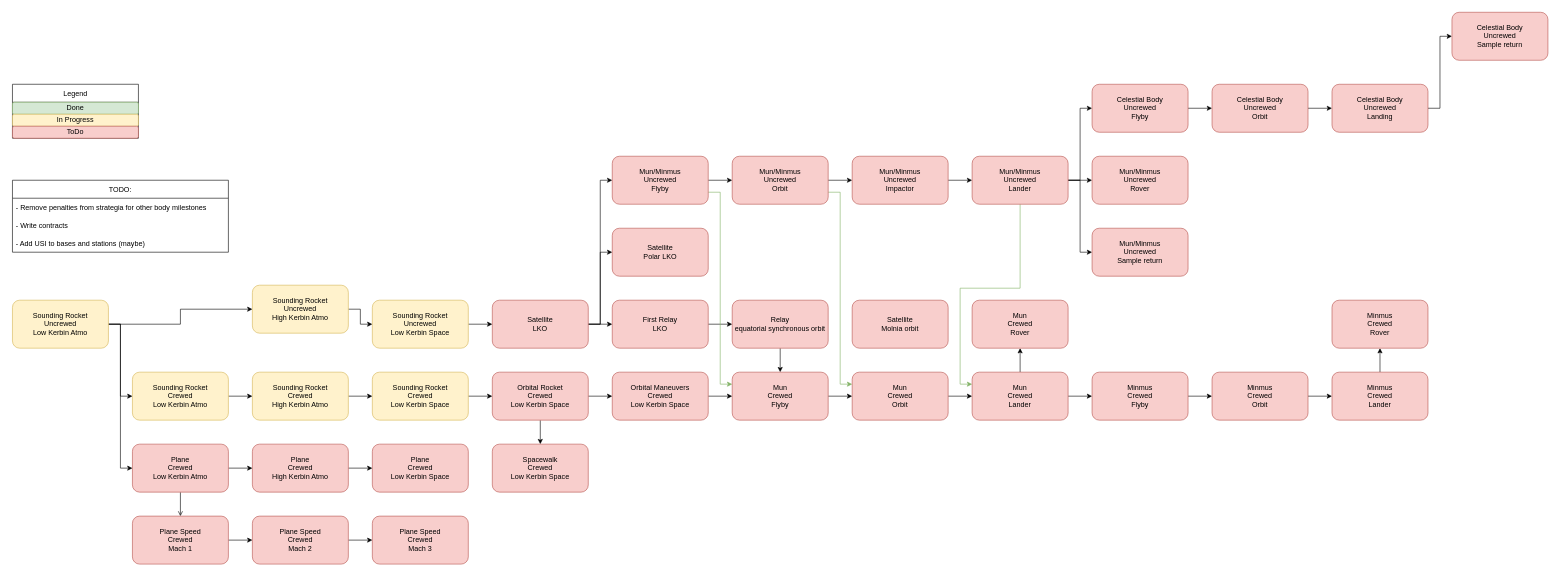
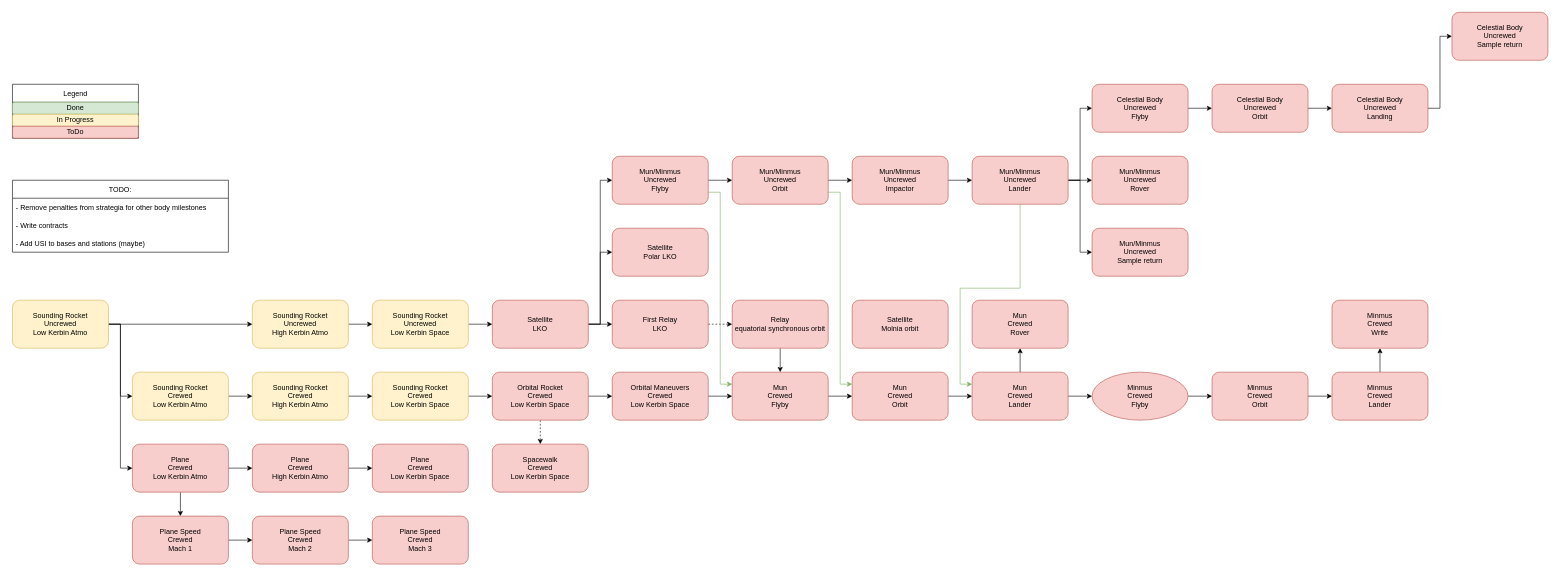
node "Sounding Rocket Uncrewed High Kerbin Atmo": moved (300, 309) -> (300, 324)
edge "First Relay LKO" -> "Relay equatorial synchronous orbit": style solid -> dashed
node "Minmus Crewed Rover": label "Minmus Crewed Rover" -> "Minmus Crewed Write"
node "Minmus Crewed Flyby": shape rounded rectangle -> ellipse
edge "Orbital Rocket Crewed Low Kerbin Space" -> "Spacewalk Crewed Low Kerbin Space": style solid -> dashed
edge "Plane Crewed Low Kerbin Atmo" -> "Plane Speed Crewed Mach 1": arrowhead open -> classic
